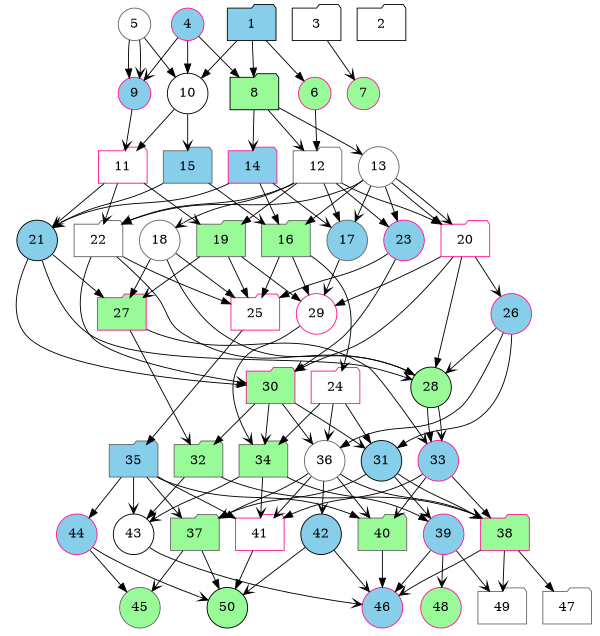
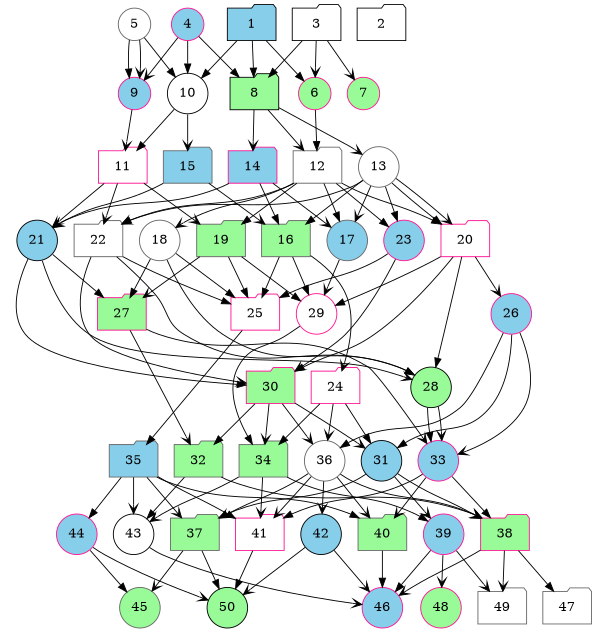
edge "3" -> "6": added
edge "3" -> "8": added
edge "26" -> "28": now "26" -> "33"
edge "29" -> "34": arrowhead vee -> normal
